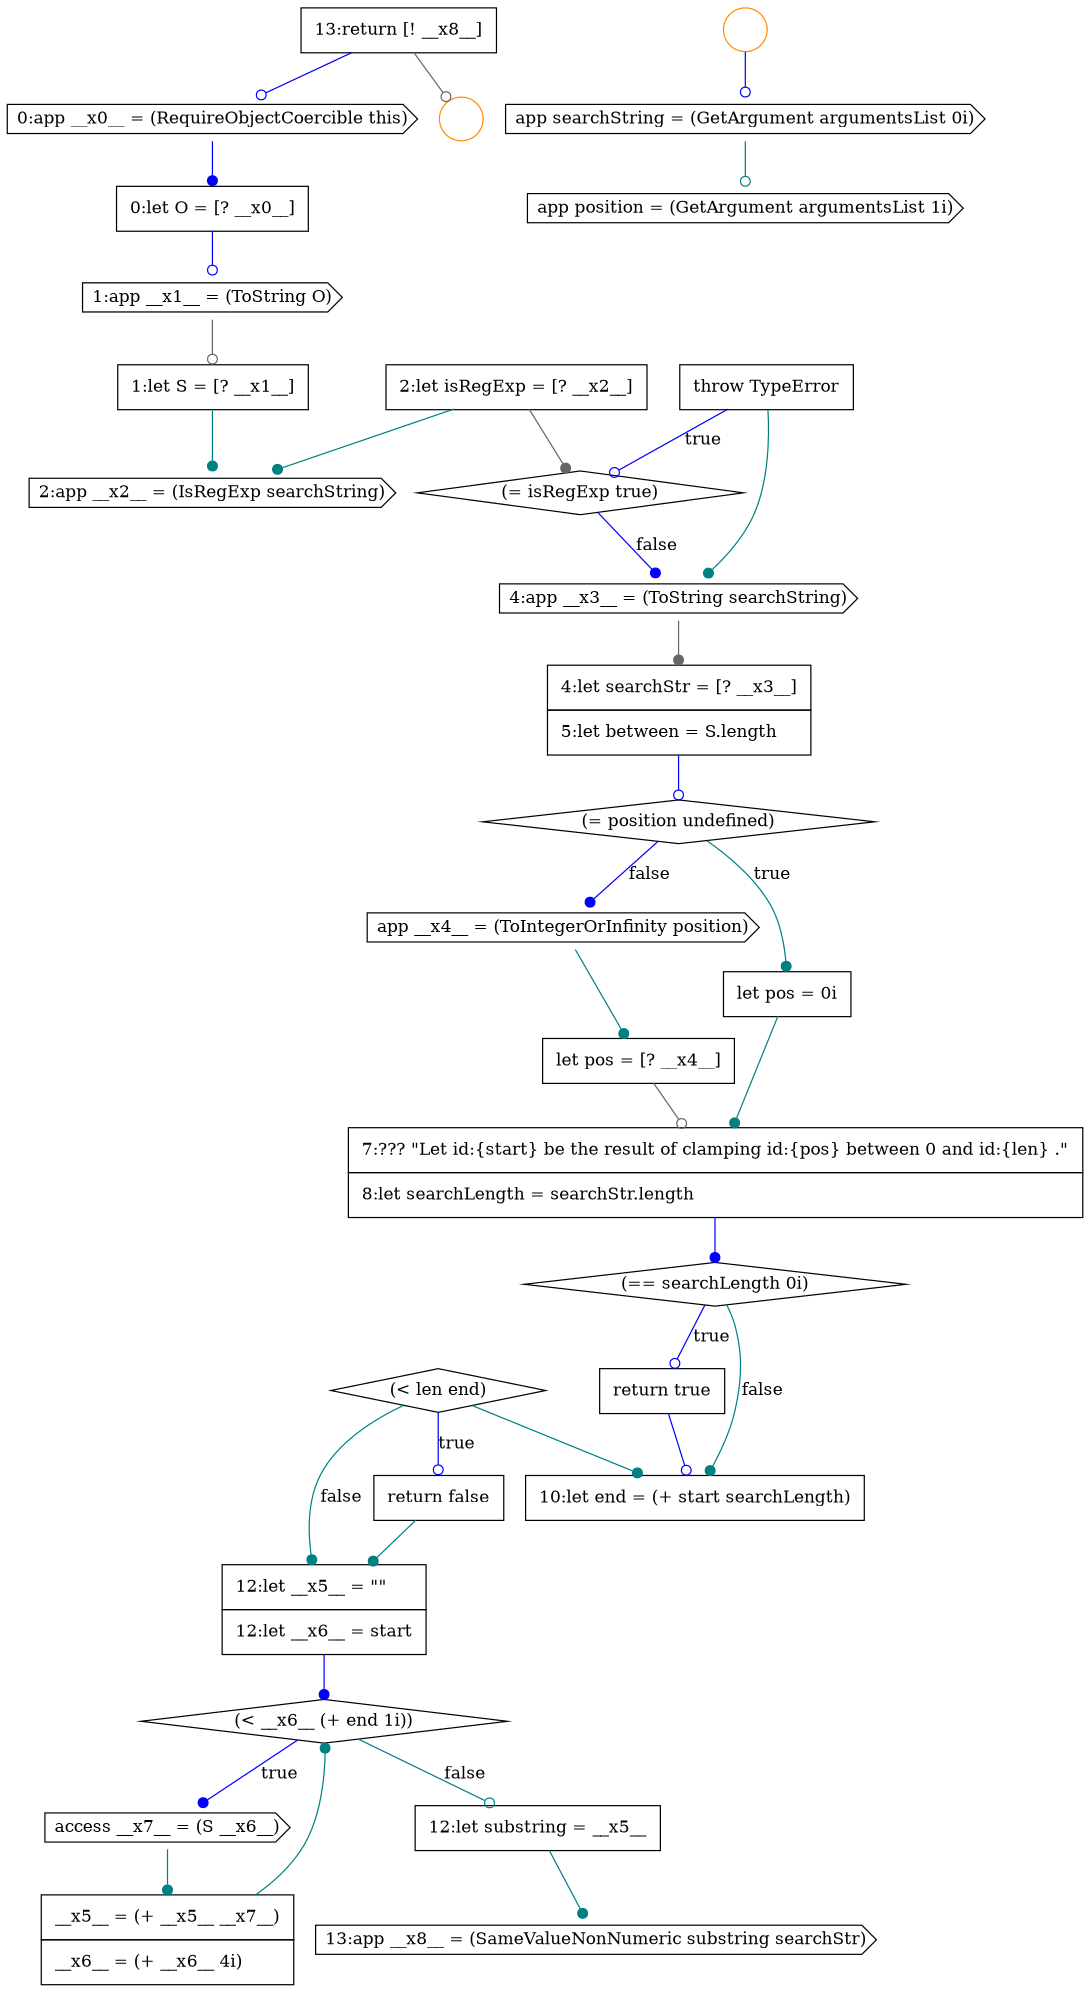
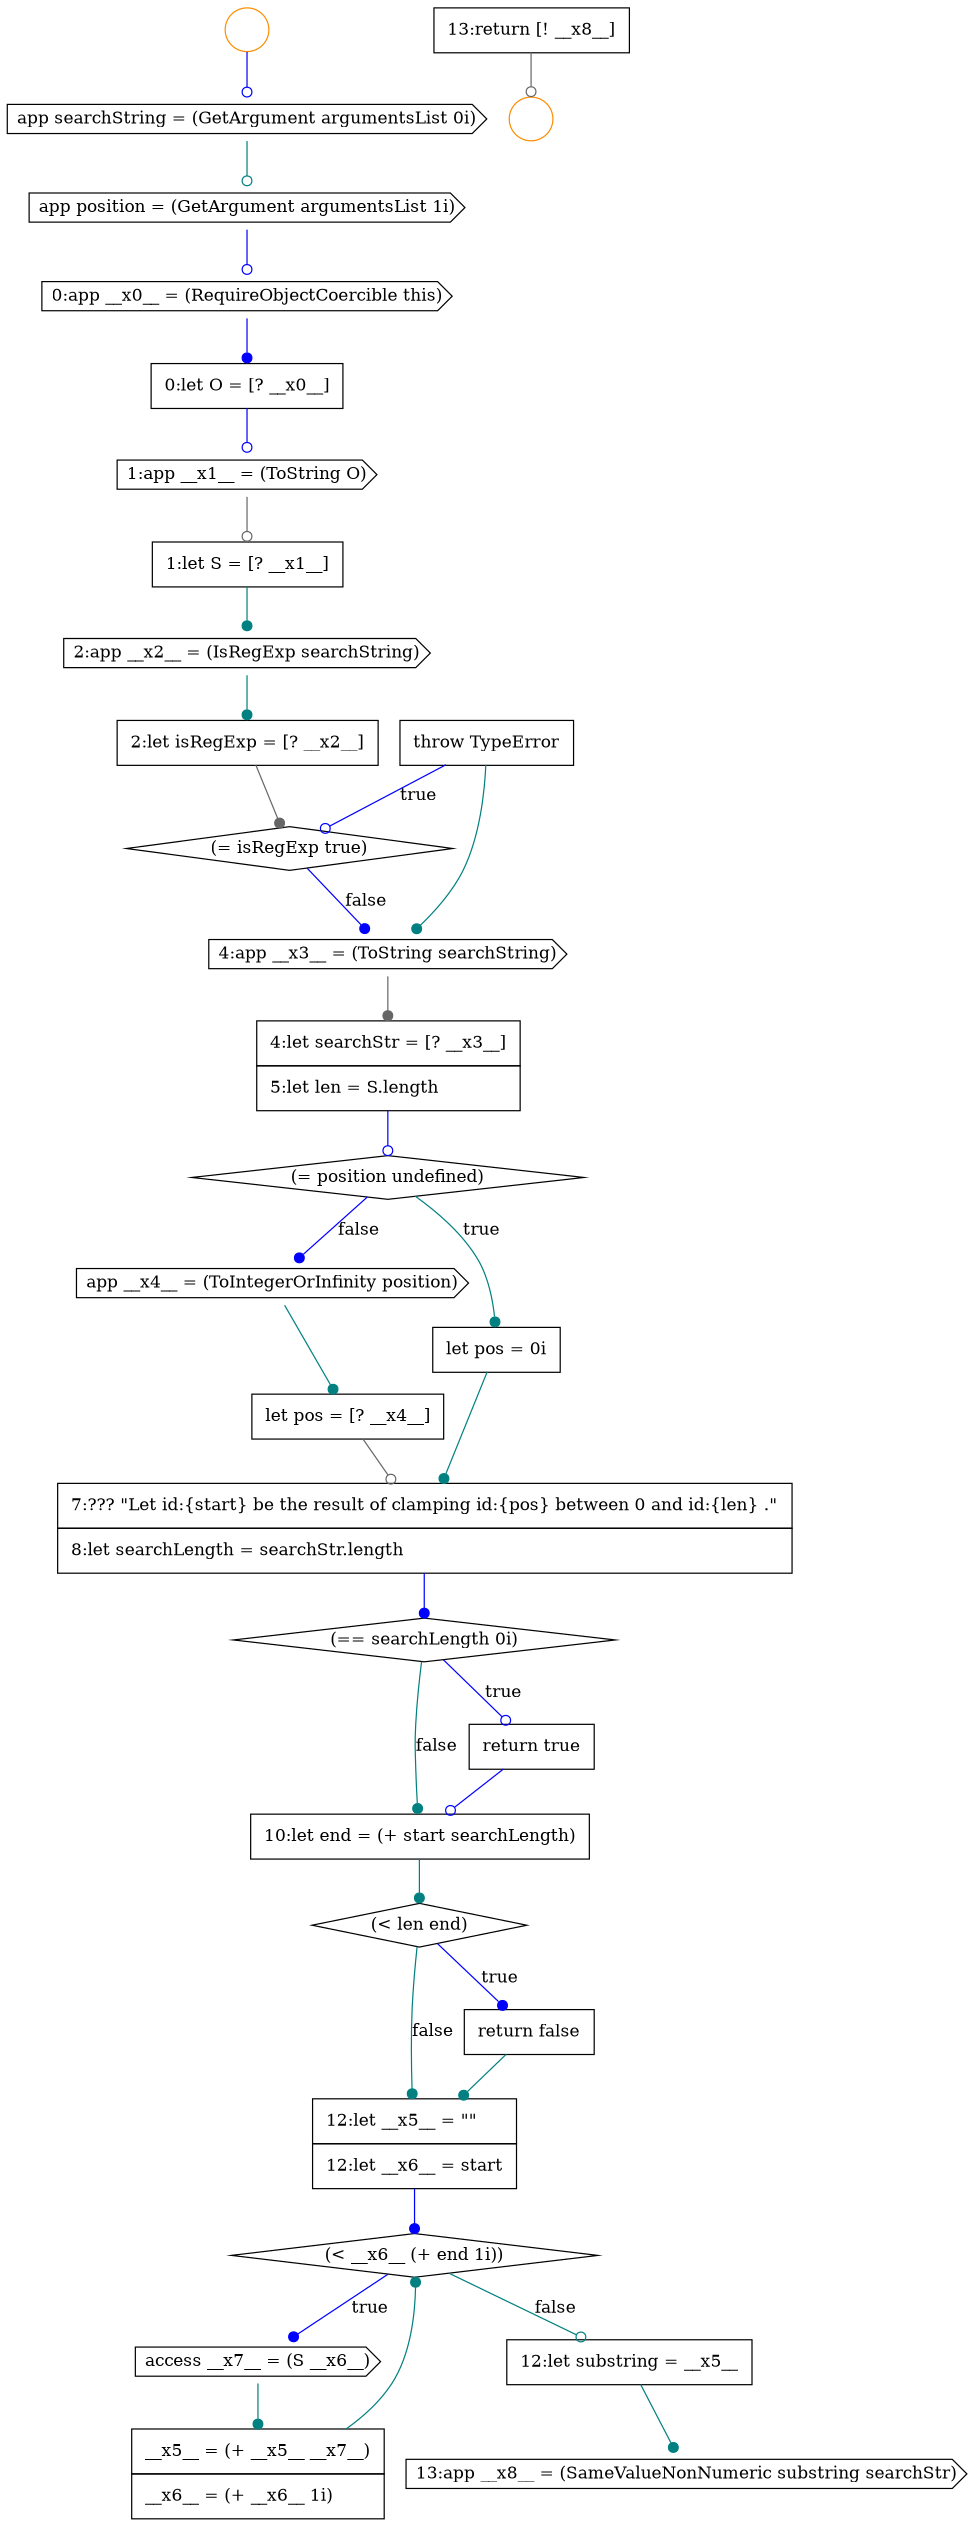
edge "13:return [! __x8__]" -> "0:app __x0__ = (RequireObjectCoercible this)": now "app position = (GetArgument argumentsList 1i)" -> "0:app __x0__ = (RequireObjectCoercible this)"
edge "2:let isRegExp = [? __x2__]" -> "2:app __x2__ = (IsRegExp searchString)": reversed
node "4:let searchStr = [? __x3__]": text "5:let between = S.length" -> "5:let len = S.length"
edge "(< len end)" -> "10:let end = (+ start searchLength)": reversed
edge "(< len end)" -> "return false": arrowhead odot -> dot
node "__x5__ = (+ __x5__ __x7__)": text "__x6__ = (+ __x6__ 4i)" -> "__x6__ = (+ __x6__ 1i)"
